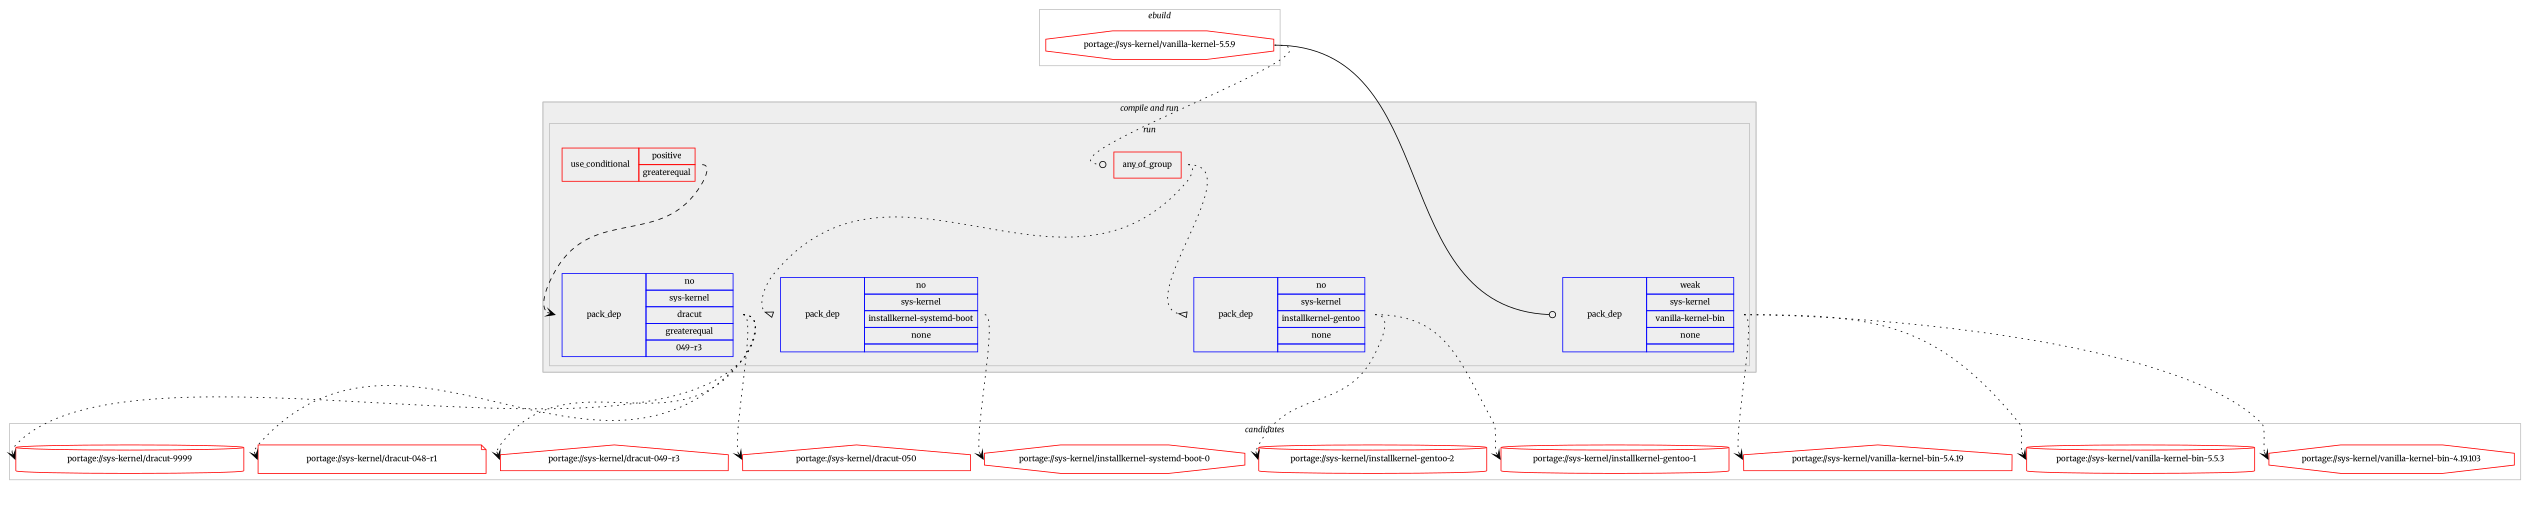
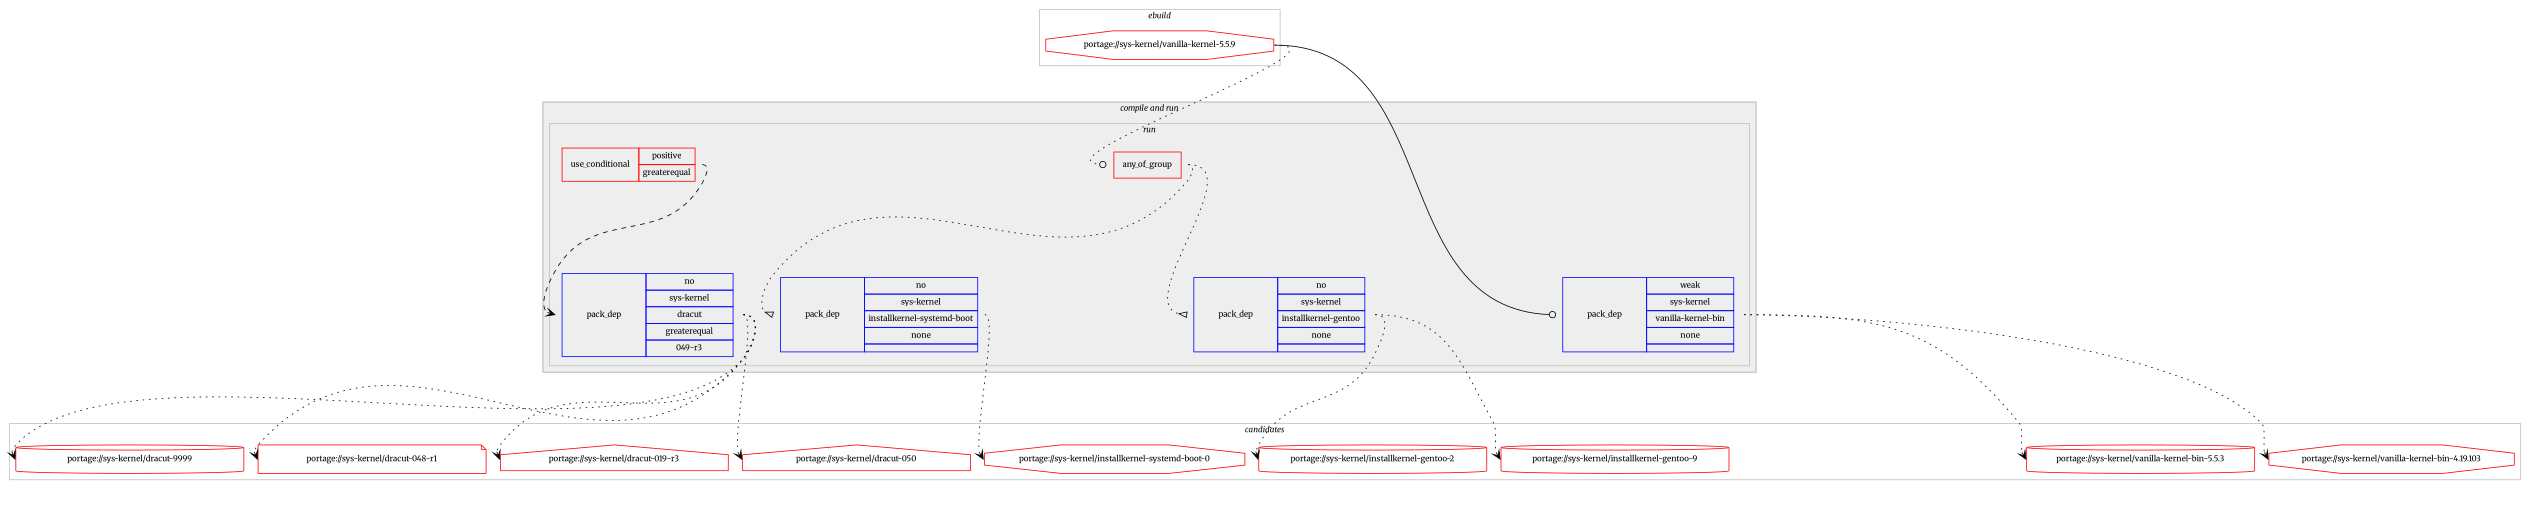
node "portage://sys-kernel/dracut-049-r3": label "portage://sys-kernel/dracut-049-r3" -> "portage://sys-kernel/dracut-019-r3"
node "portage://sys-kernel/installkernel-gentoo-1": label "portage://sys-kernel/installkernel-gentoo-1" -> "portage://sys-kernel/installkernel-gentoo-9"
node "portage://sys-kernel/vanilla-kernel-bin-5.4.19": removed
